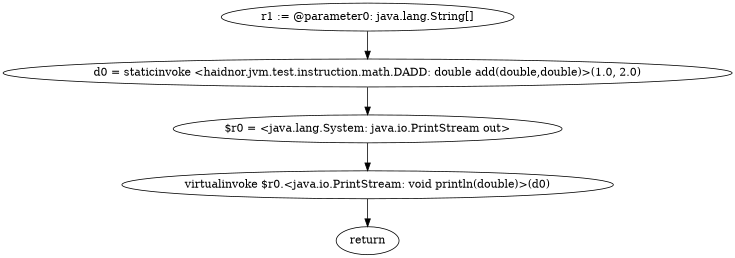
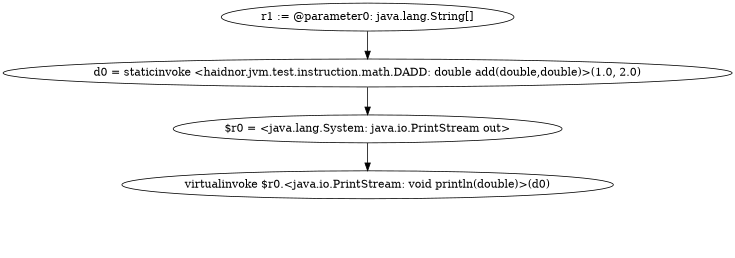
node "return": removed
